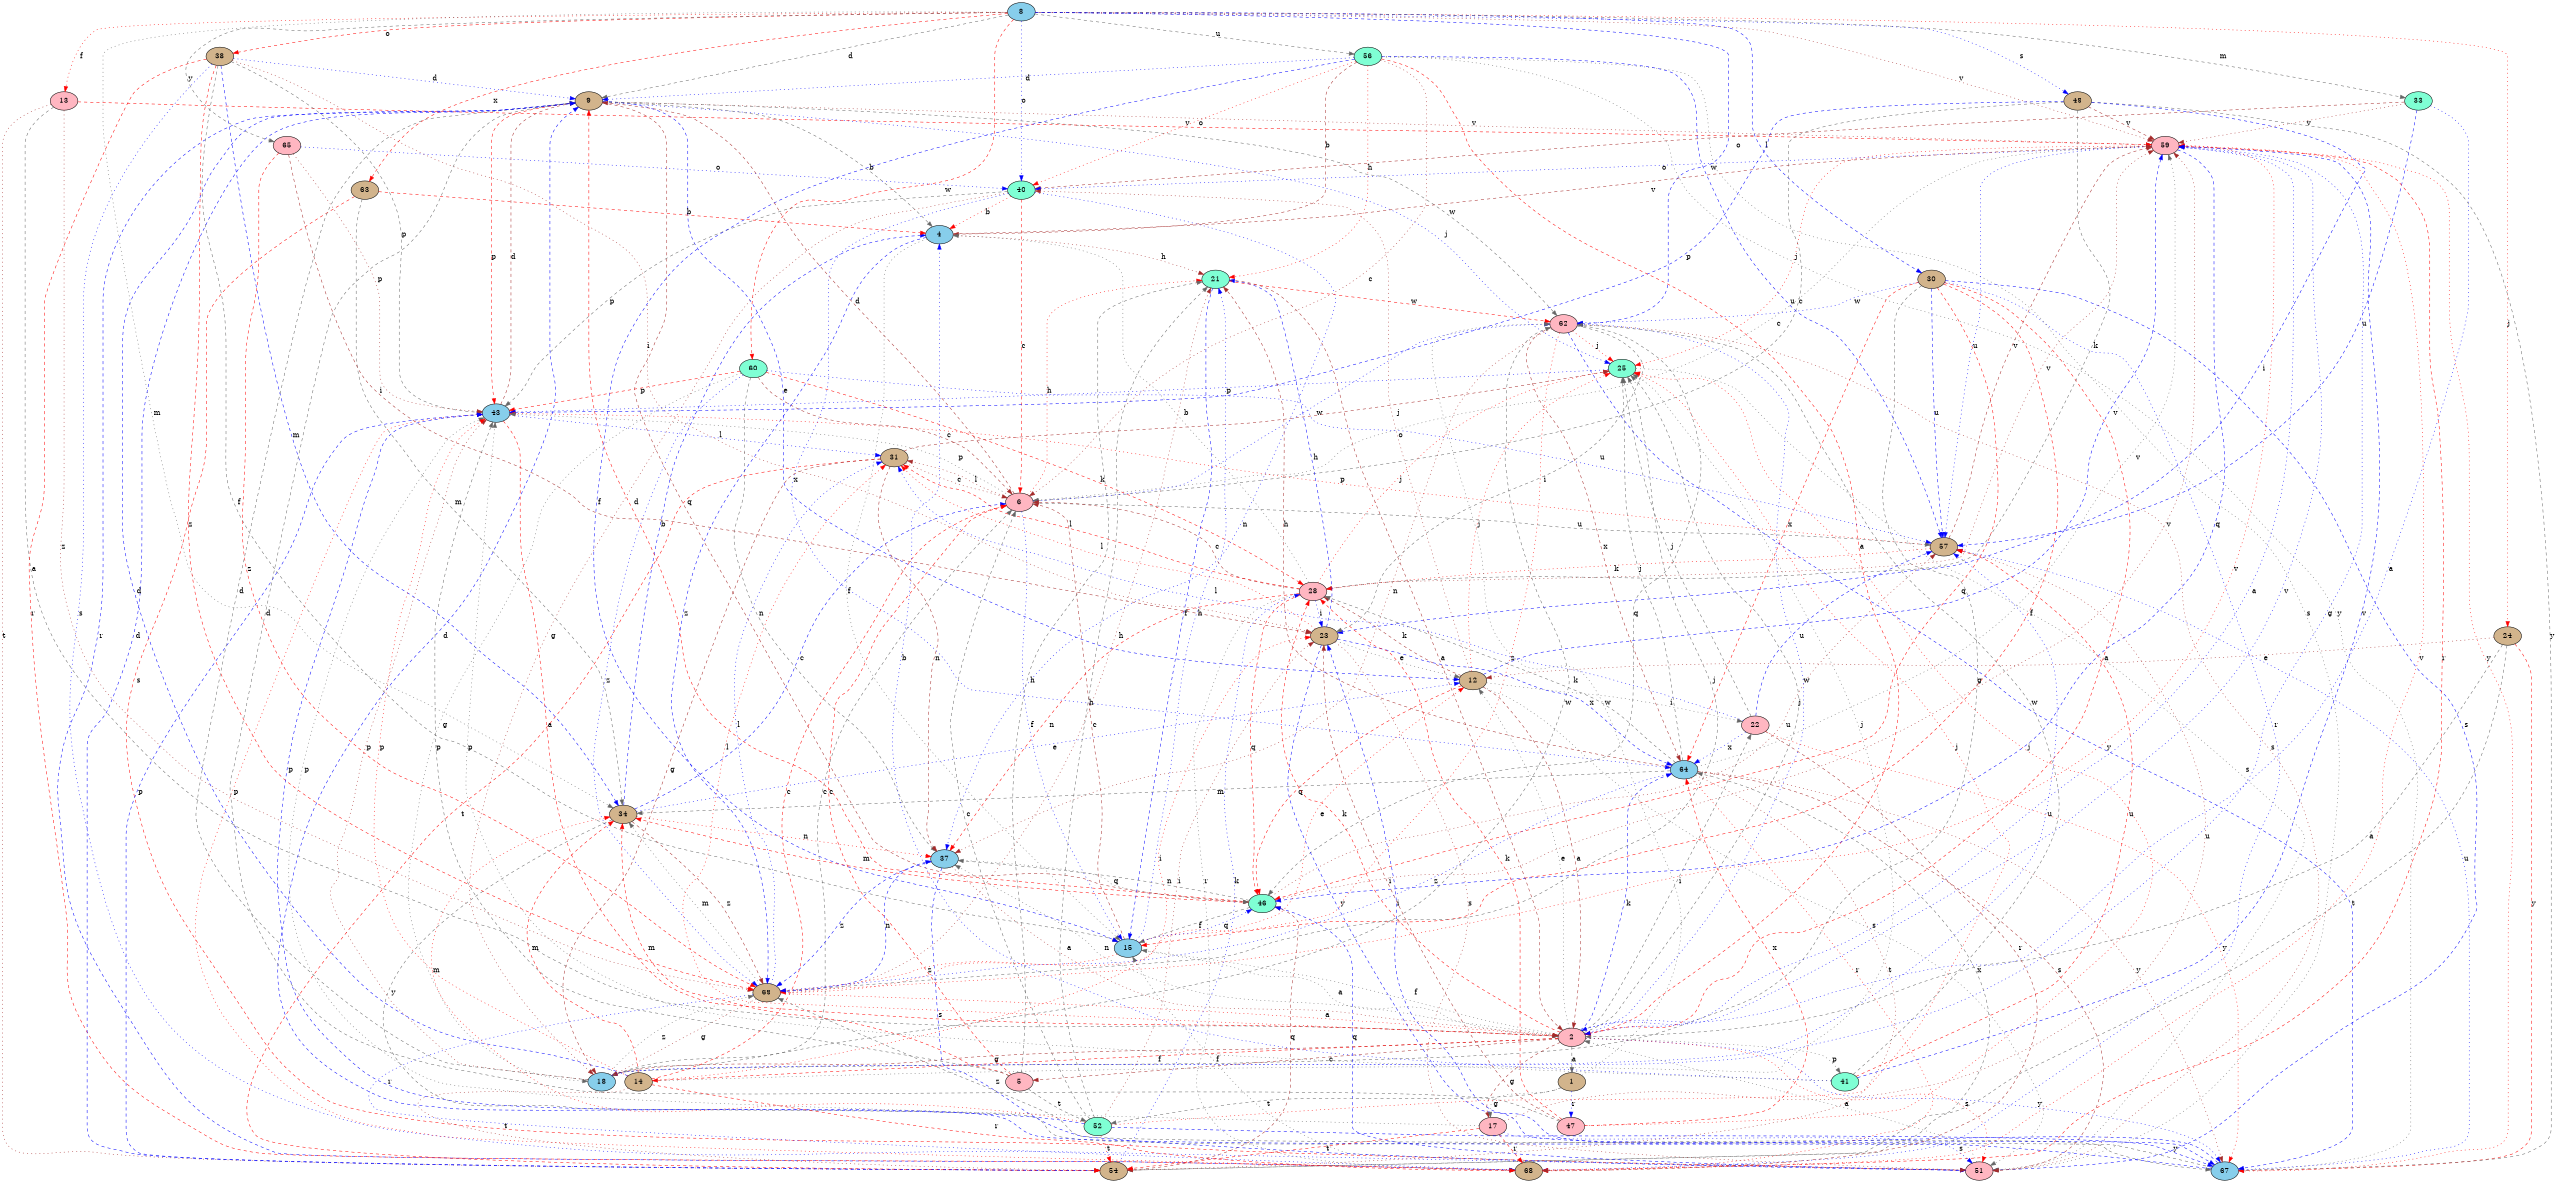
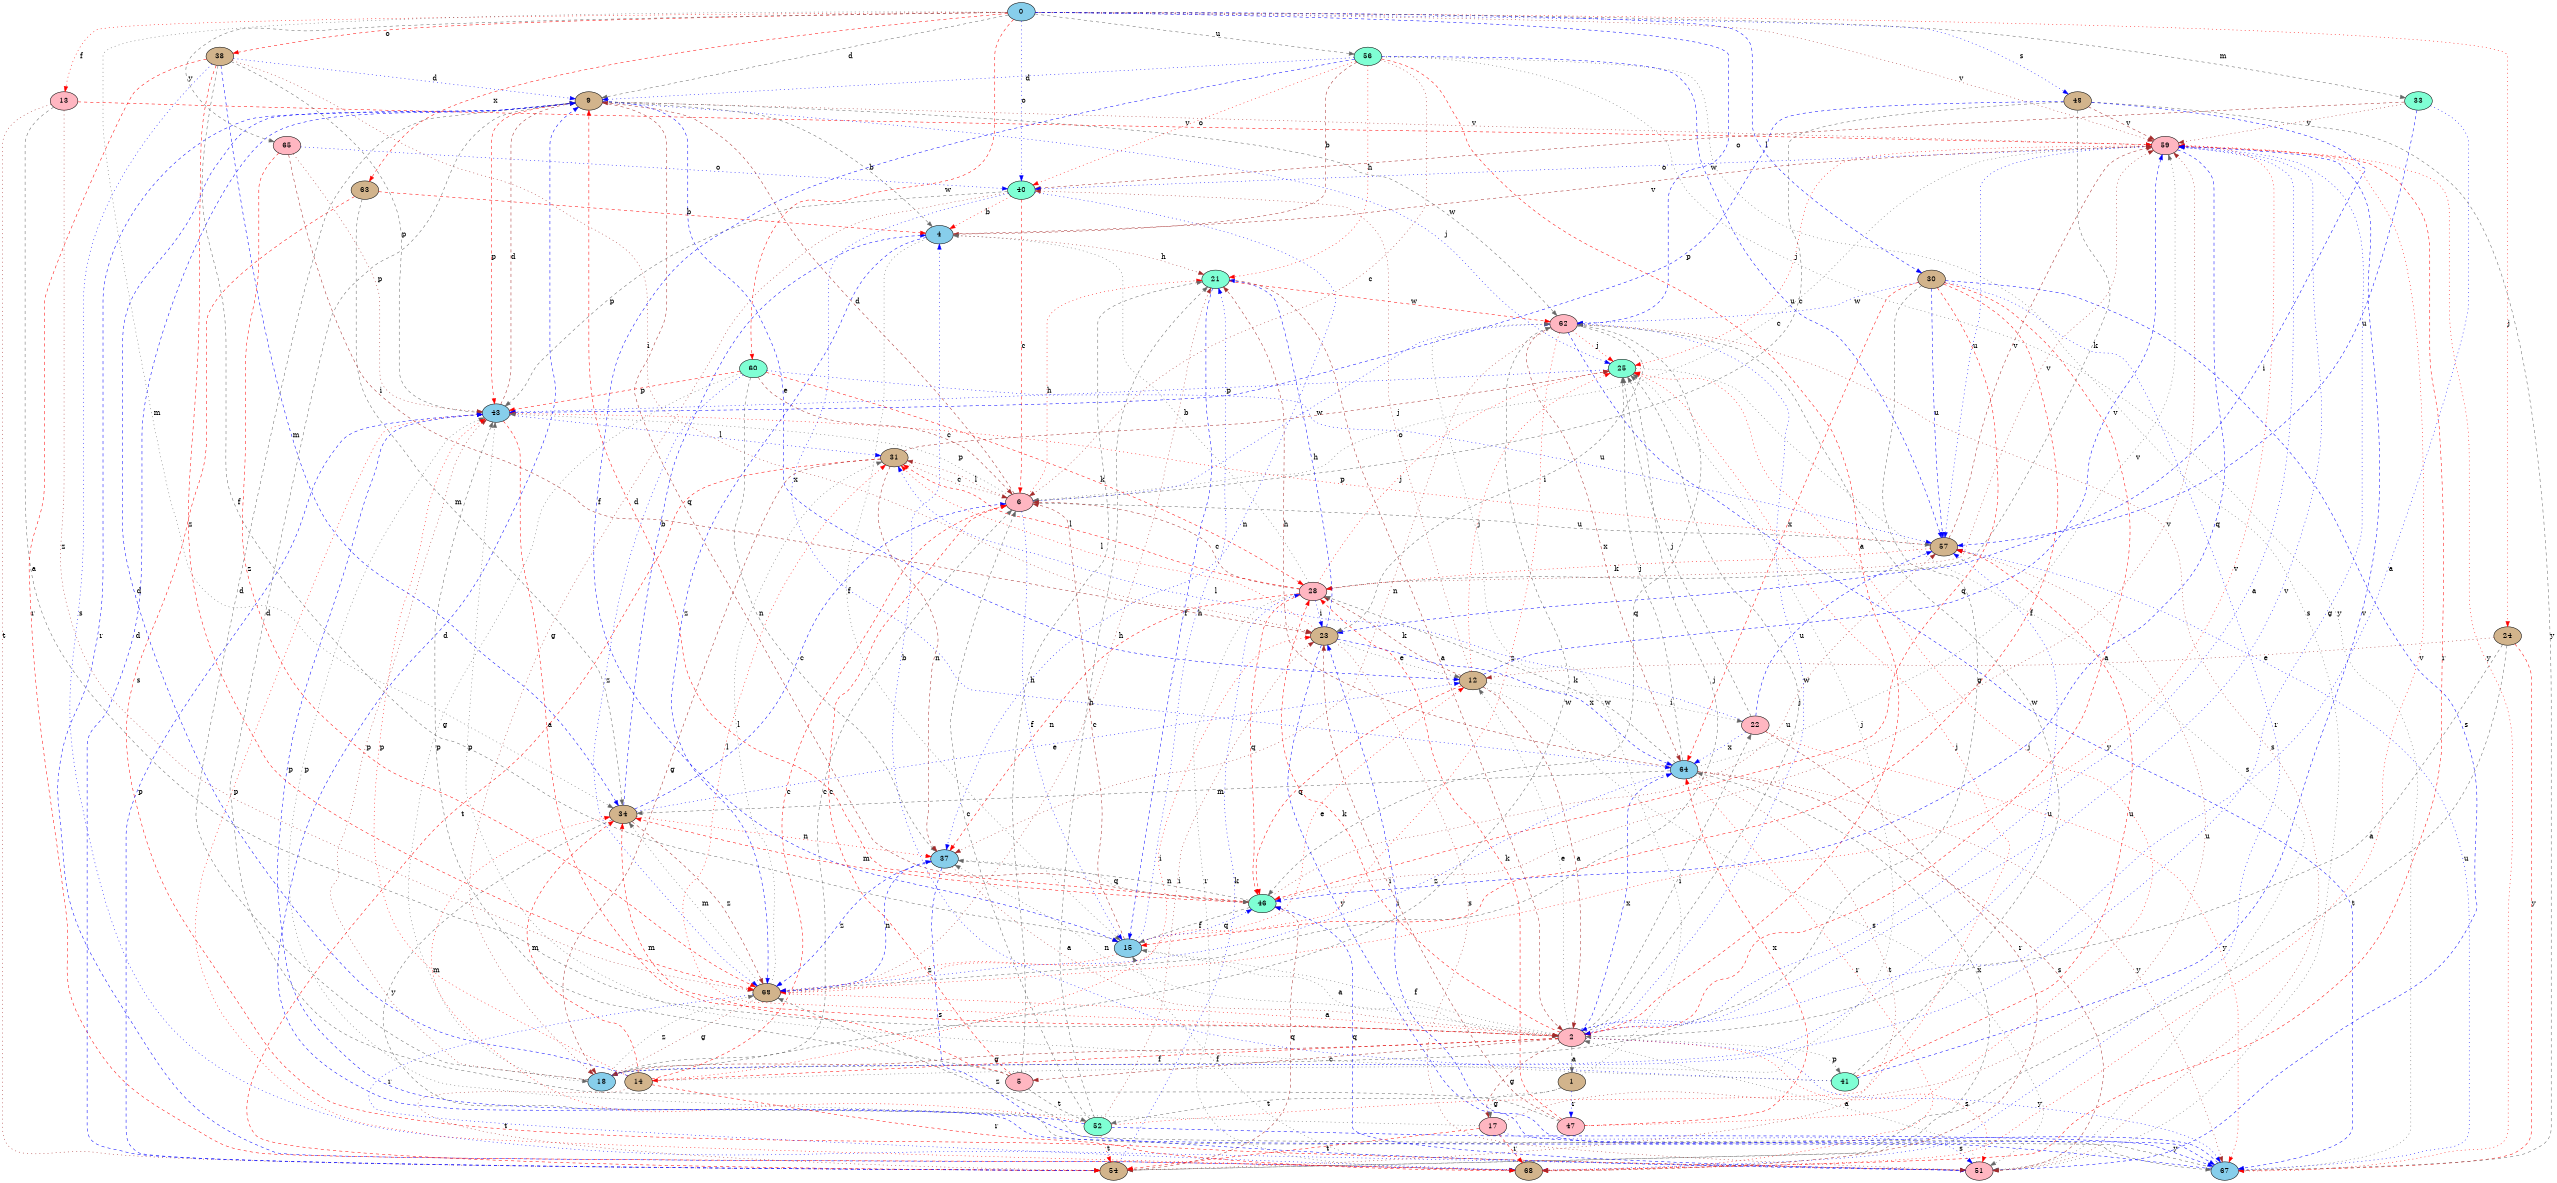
node "8": label "8" -> "0"
edge "69" -> "31": color blue -> gray40
edge "2" -> "64": label "k" -> "x"
